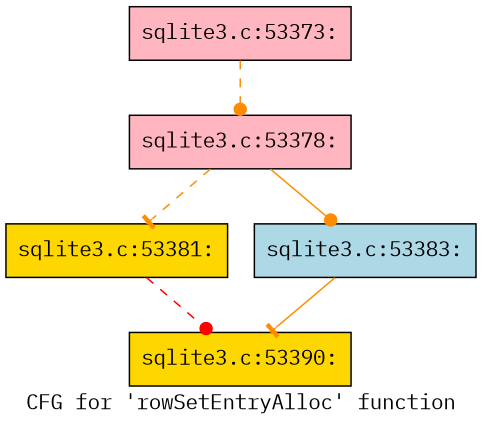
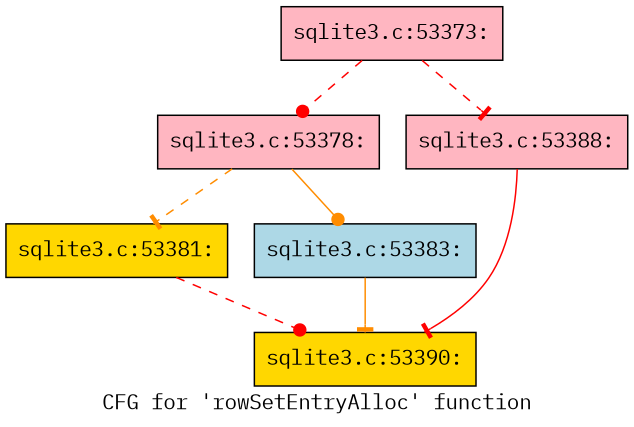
edge "sqlite3.c:53373:" -> "sqlite3.c:53378:": color darkorange -> red
node "sqlite3.c:53388:": added
